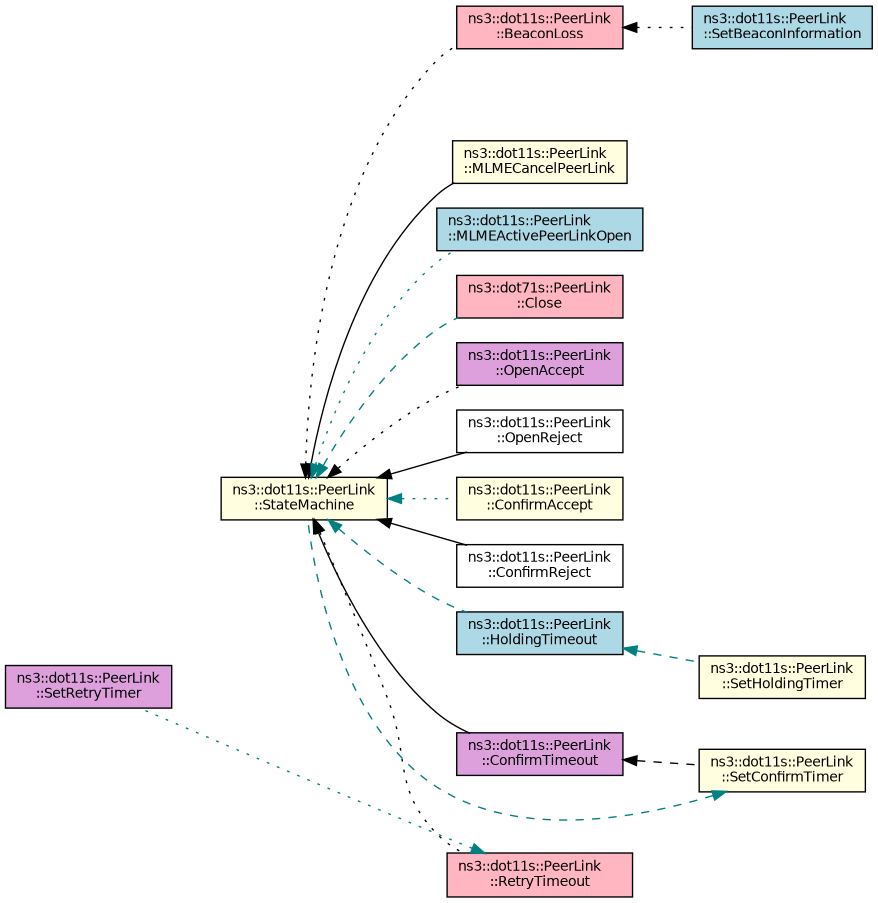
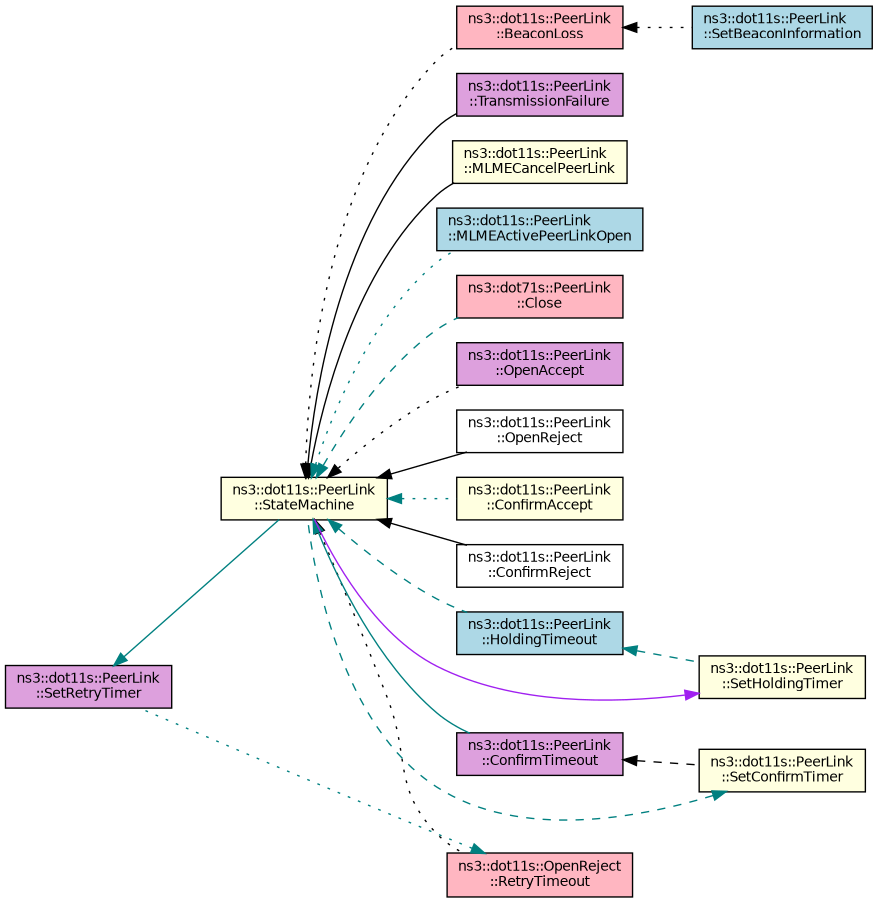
node "ns3::dot11s::PeerLink ::TransmissionFailure": added
edge "ns3::dot11s::PeerLink ::StateMachine" -> "ns3::dot11s::PeerLink ::SetRetryTimer": added
edge "ns3::dot11s::PeerLink ::ConfirmTimeout" -> "ns3::dot11s::PeerLink ::StateMachine": color black -> teal
edge "ns3::dot11s::PeerLink ::StateMachine" -> "ns3::dot11s::PeerLink ::SetHoldingTimer": added
node "ns3::dot11s::PeerLink ::RetryTimeout": label "ns3::dot11s::PeerLink ::RetryTimeout" -> "ns3::dot11s::OpenReject ::RetryTimeout"
